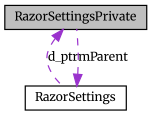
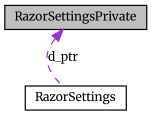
edge "RazorSettingsPrivate" -> "RazorSettings": removed, label "mParent"
